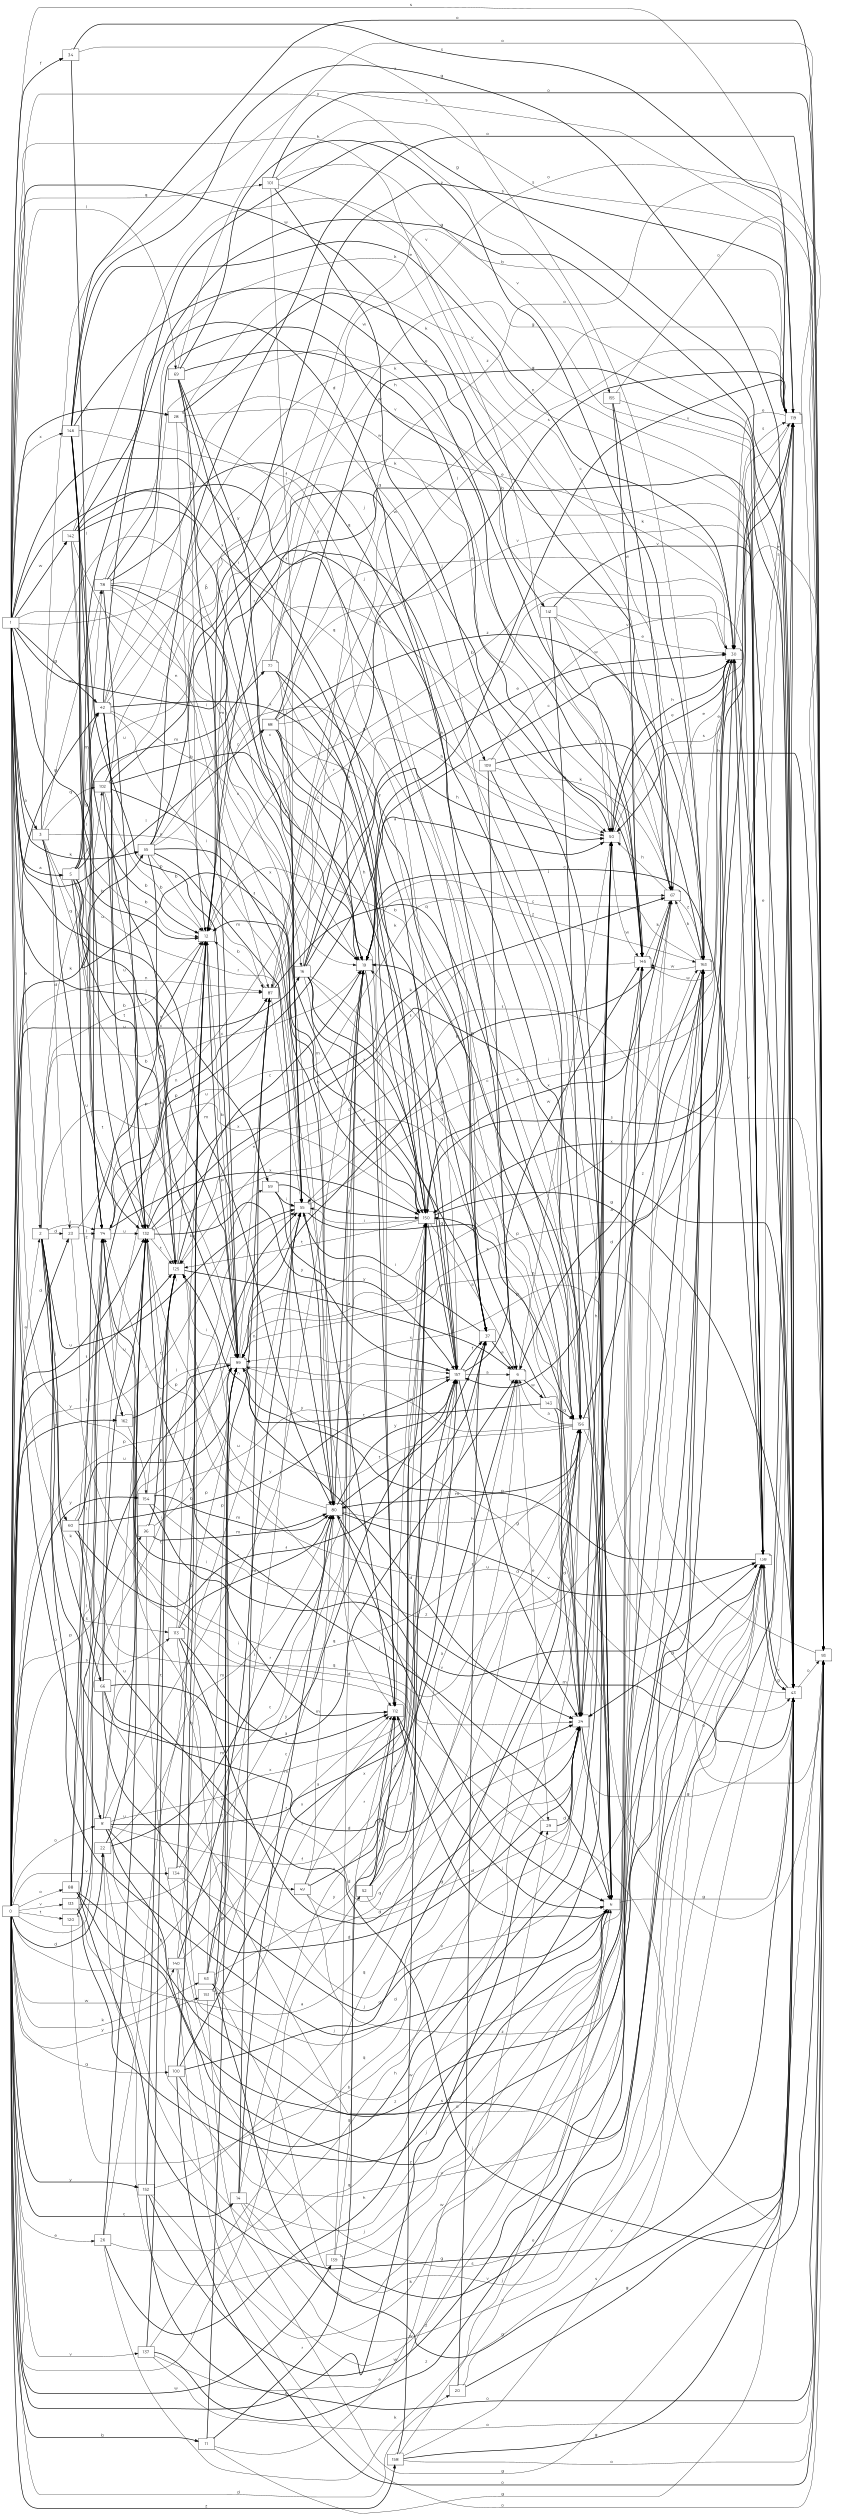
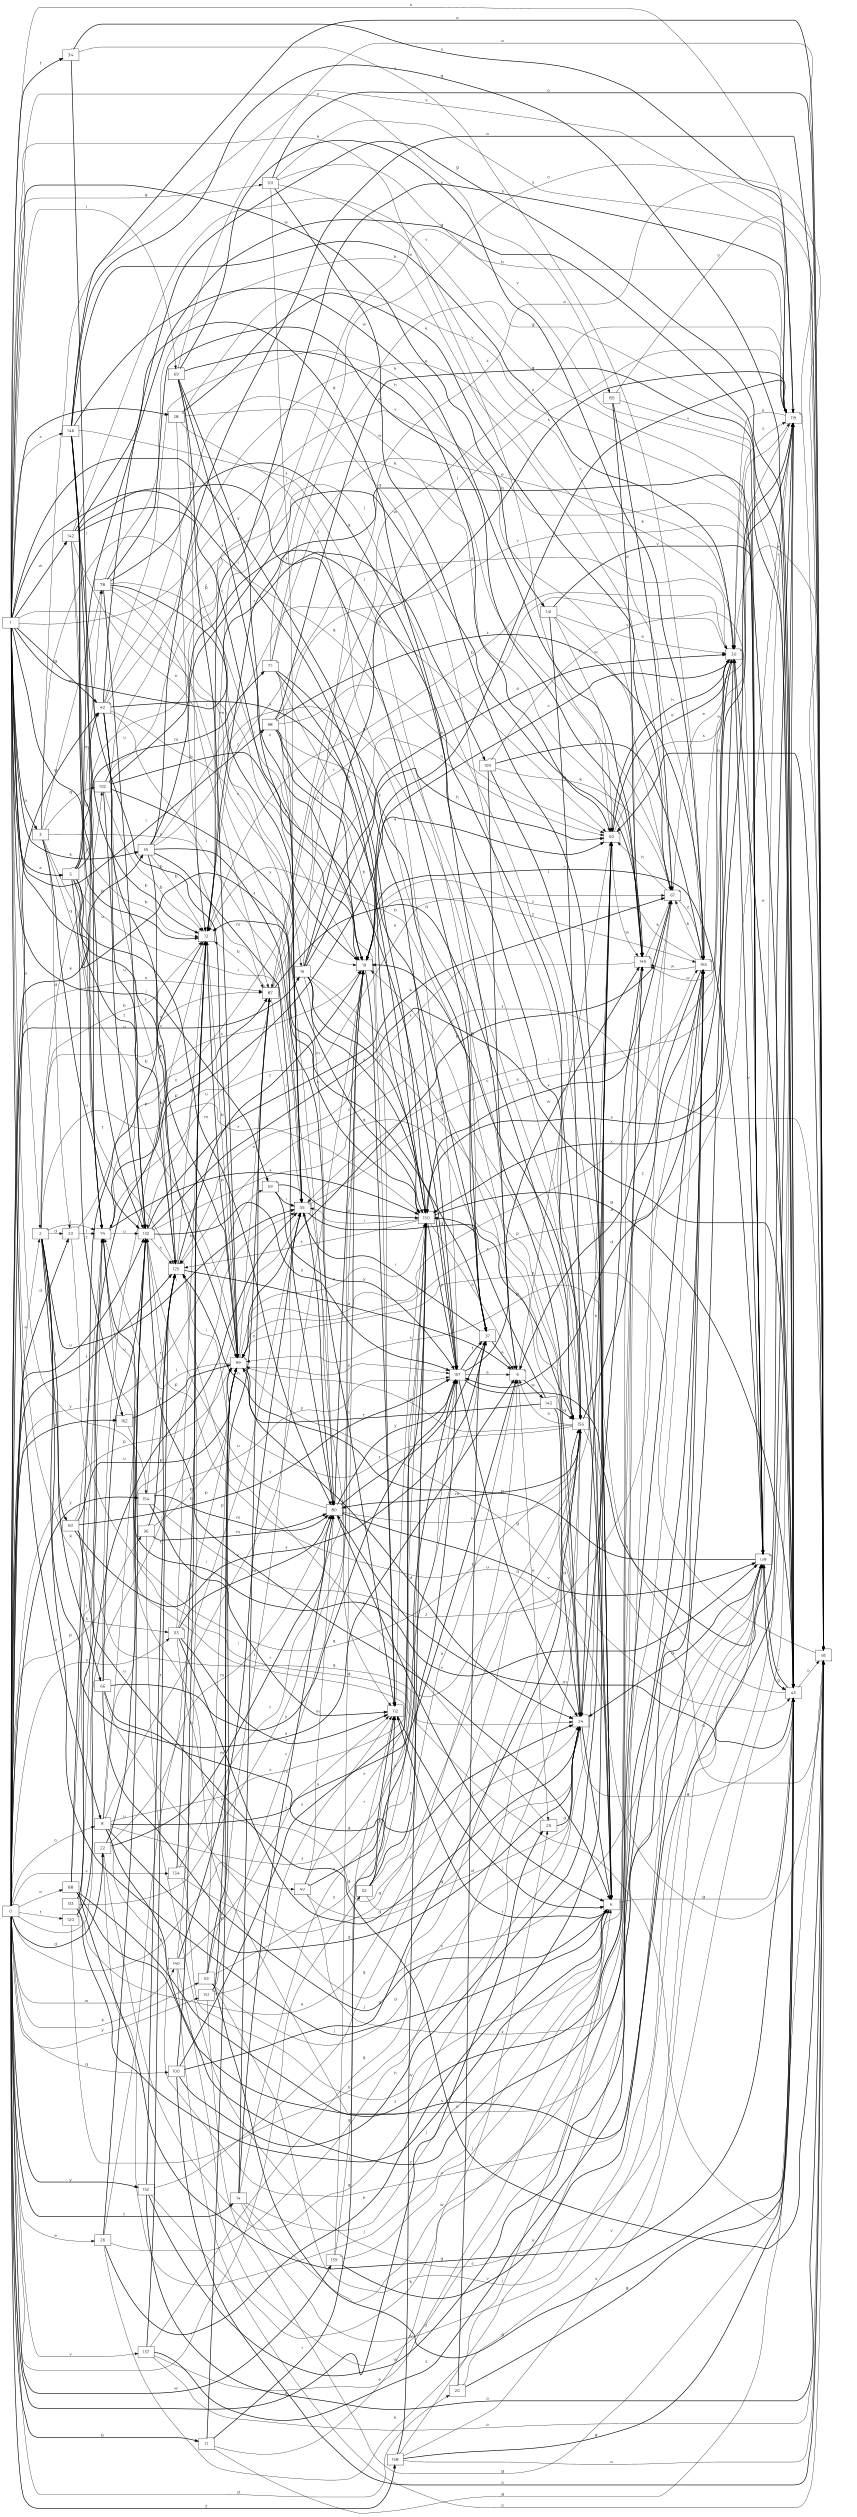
edge "157" -> "119": added, label "s"
edge "0" -> "133": removed, label "v"
